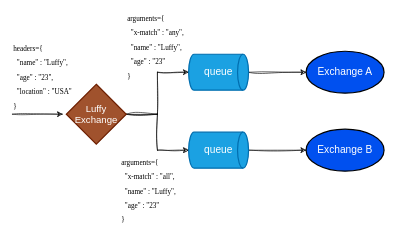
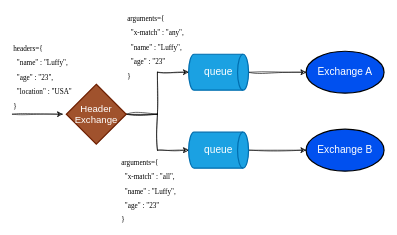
node "Luffy Exchange": label "Luffy Exchange" -> "Header Exchange"
